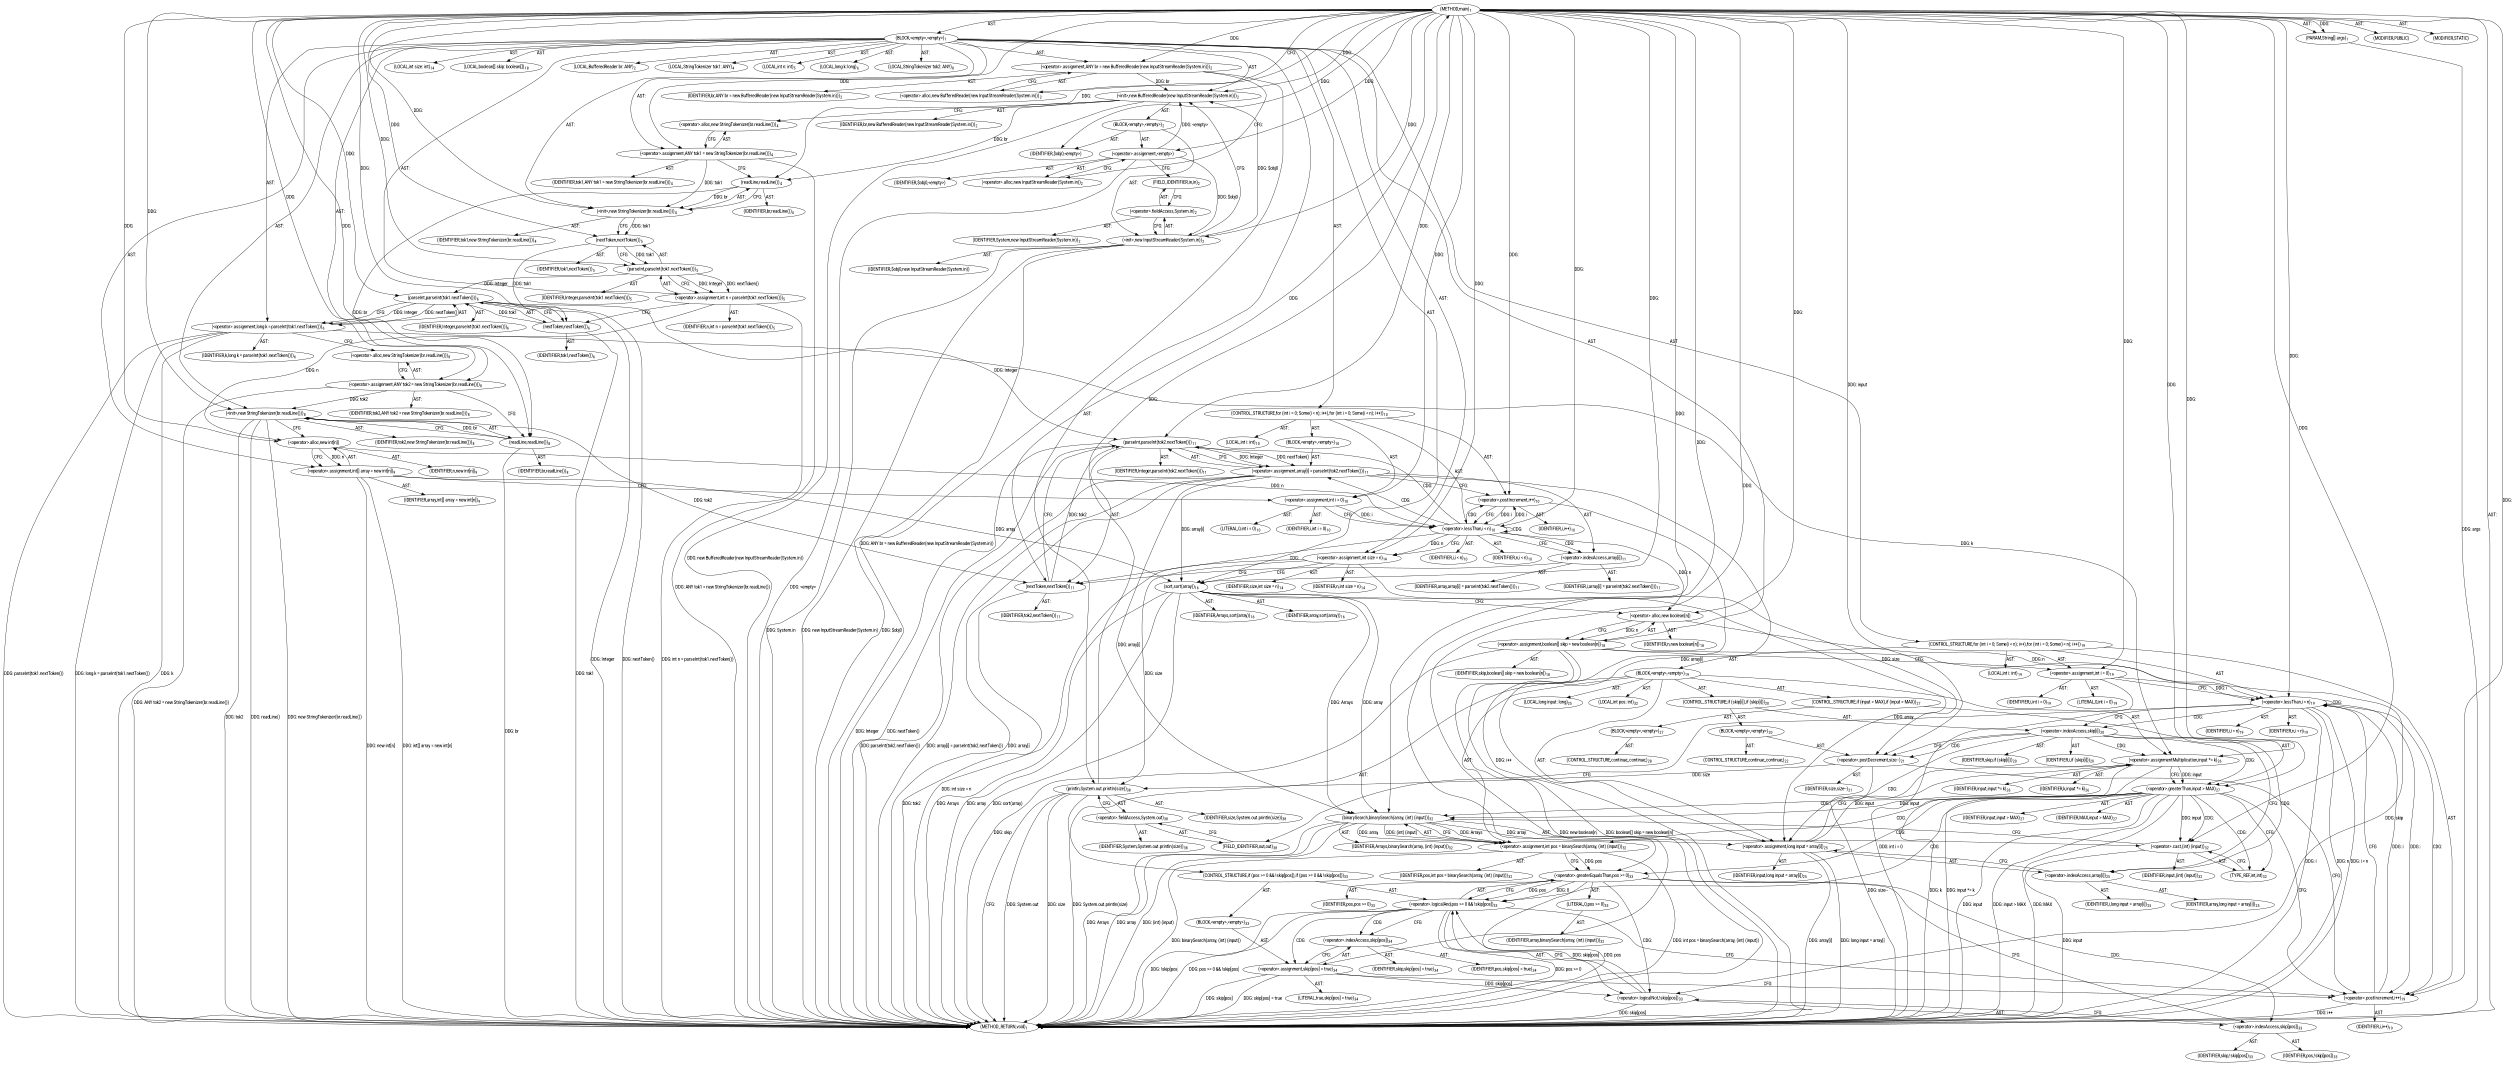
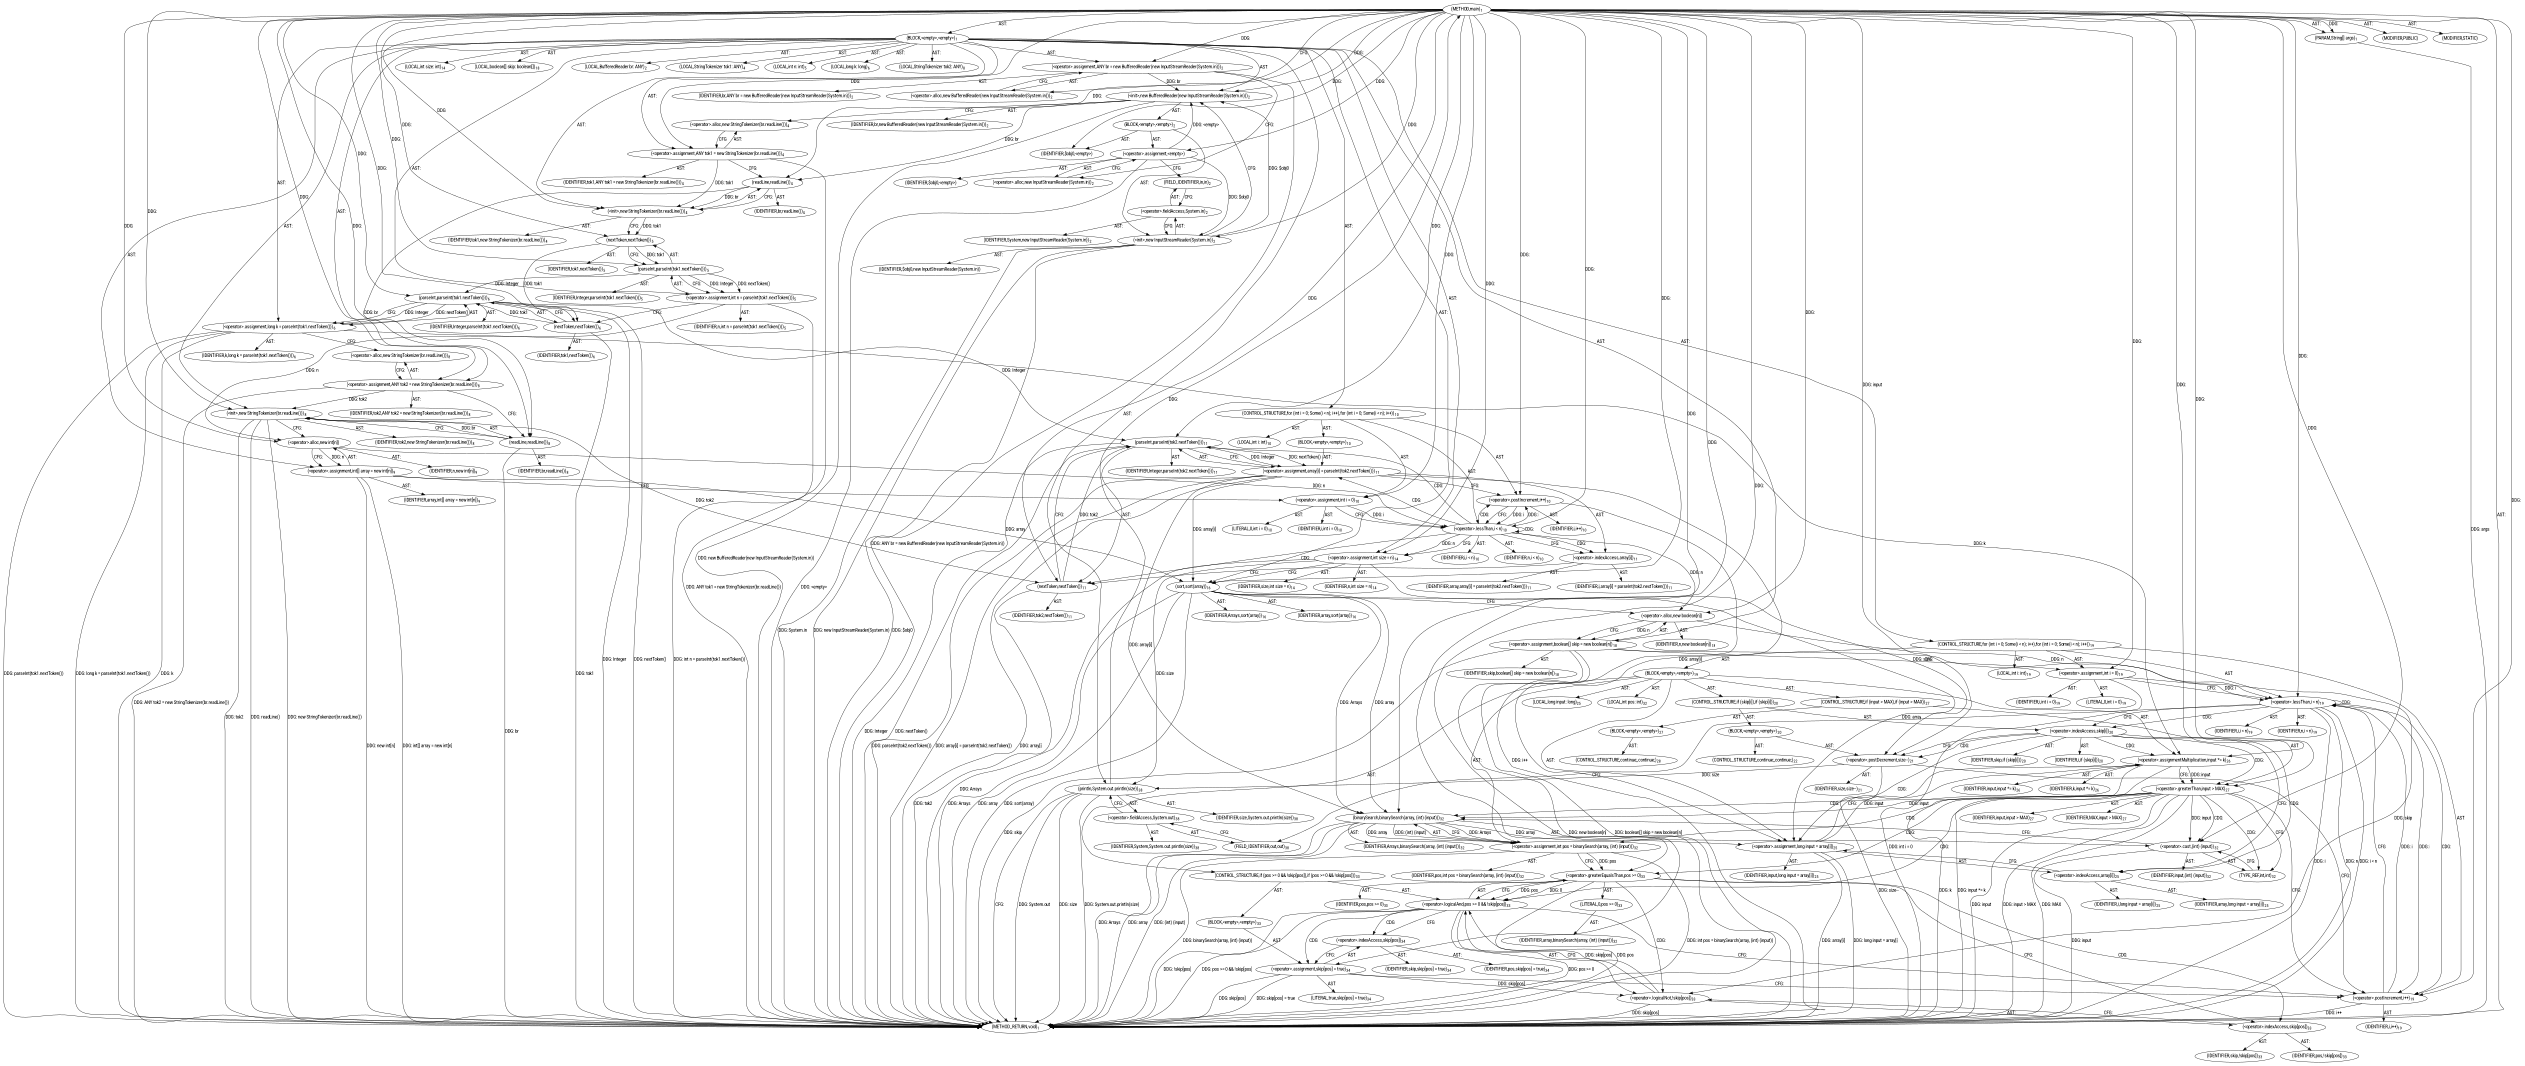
edge "(<operator>.assignment,int size = n)" -> "(METHOD_RETURN,void)": label "DDG: int size = n" -> "DDG: Arrays"
